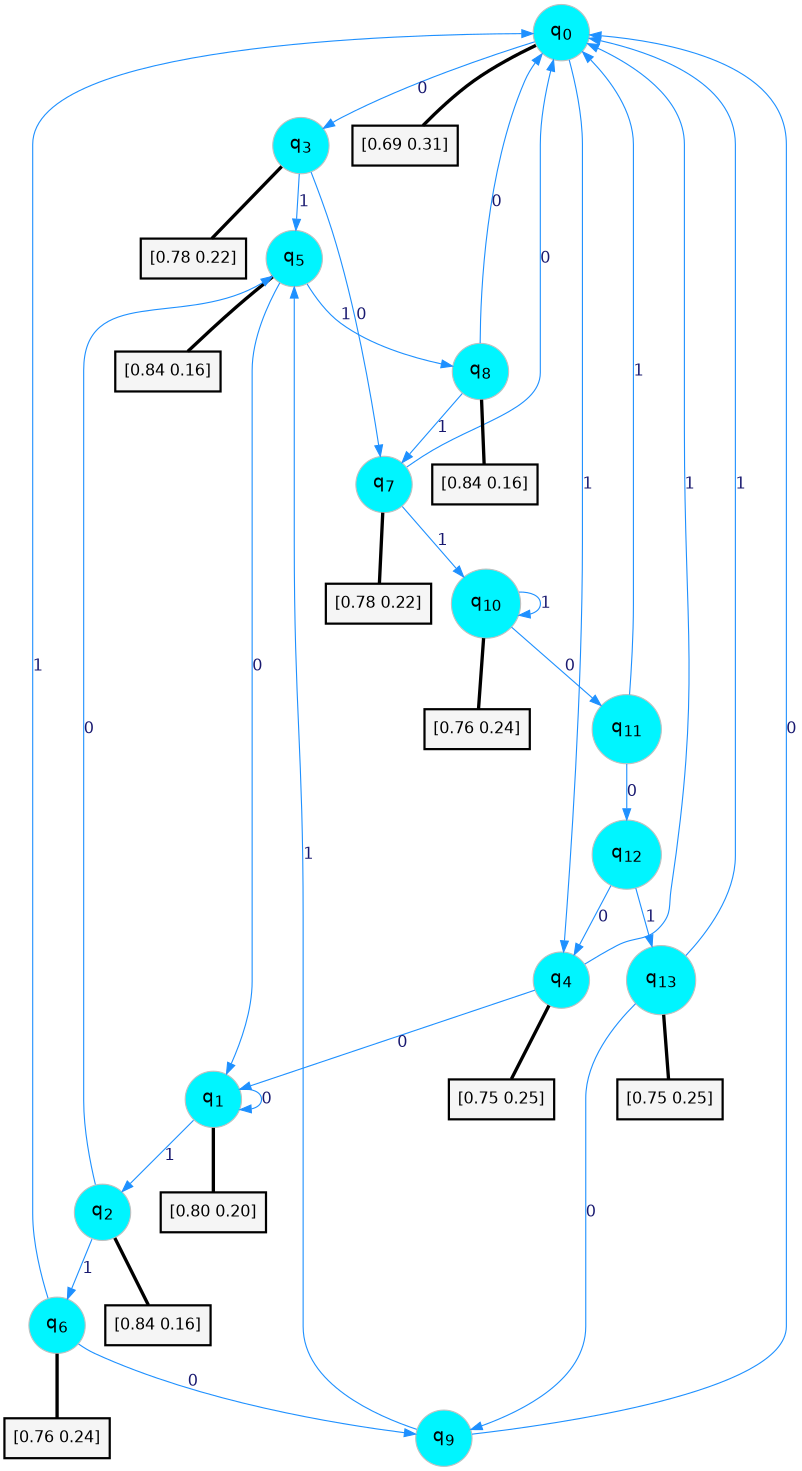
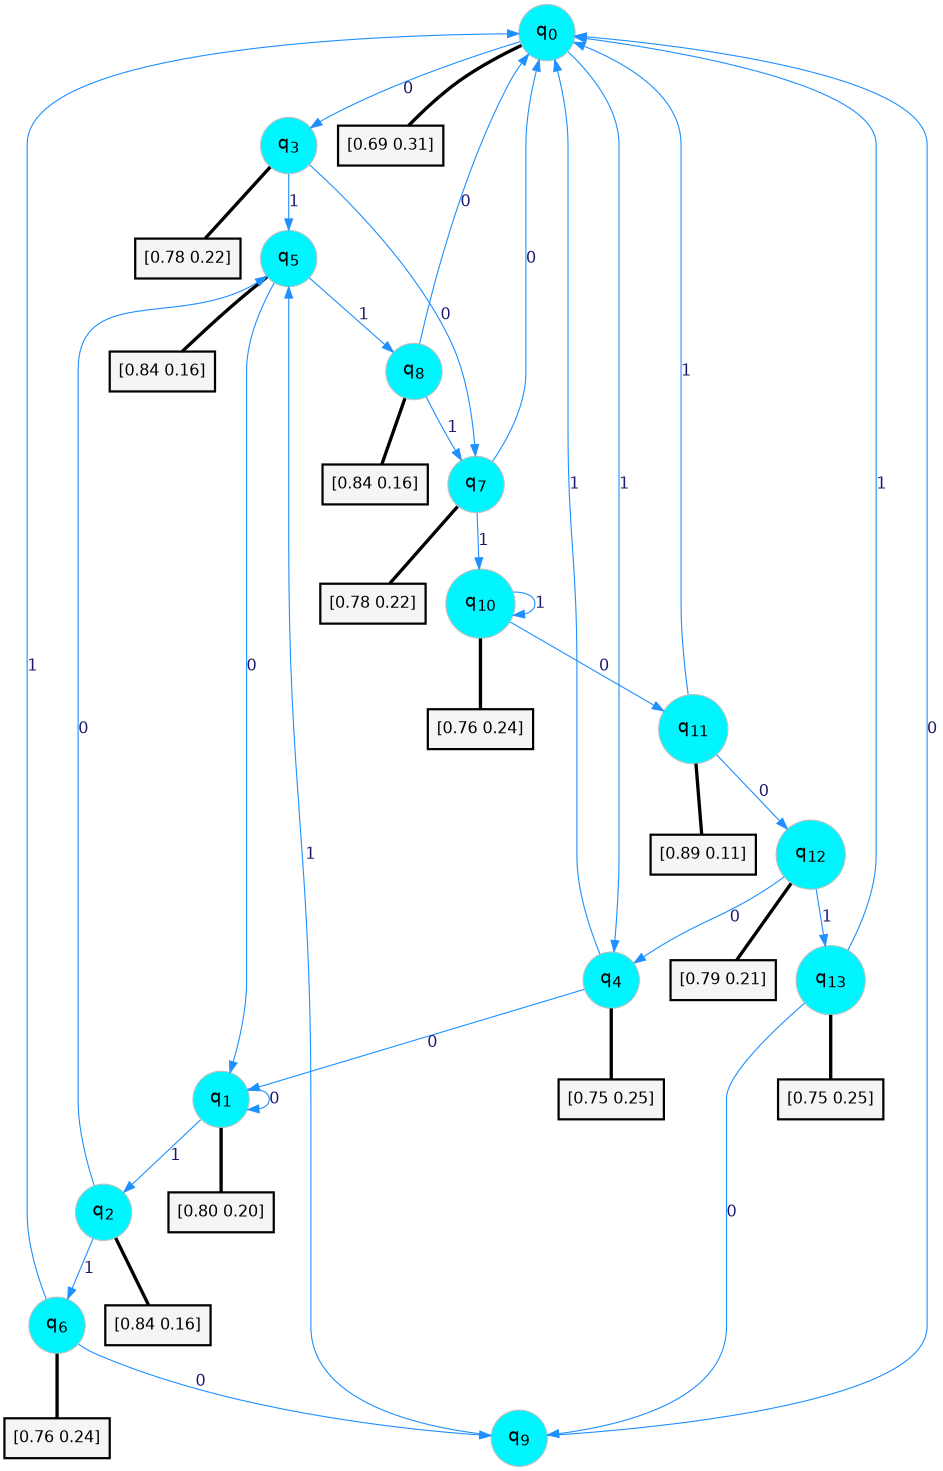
node "[0.89 0.11]": added
node "[0.79 0.21]": added
